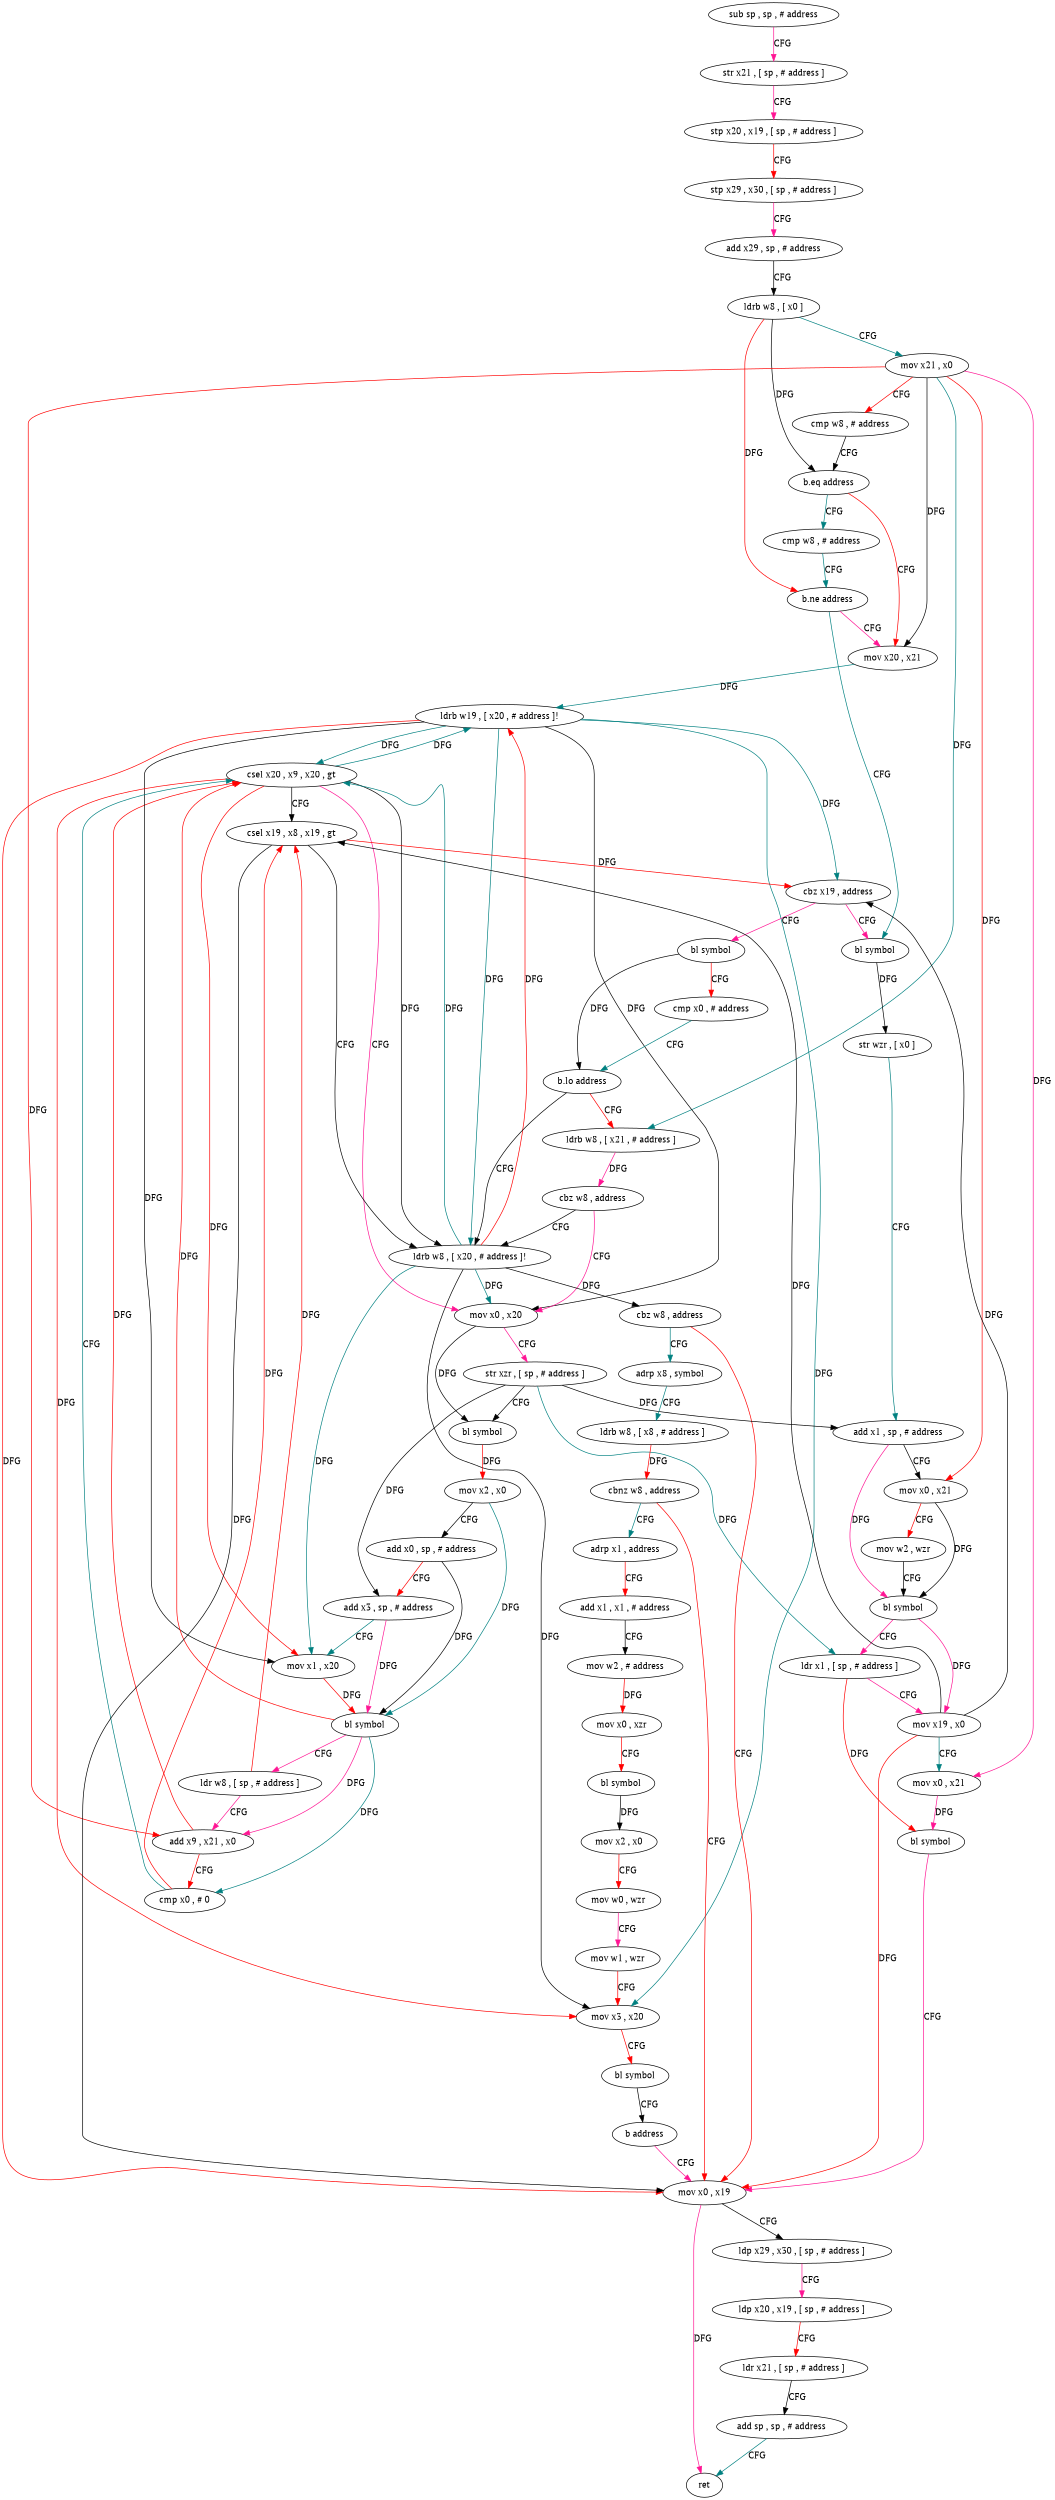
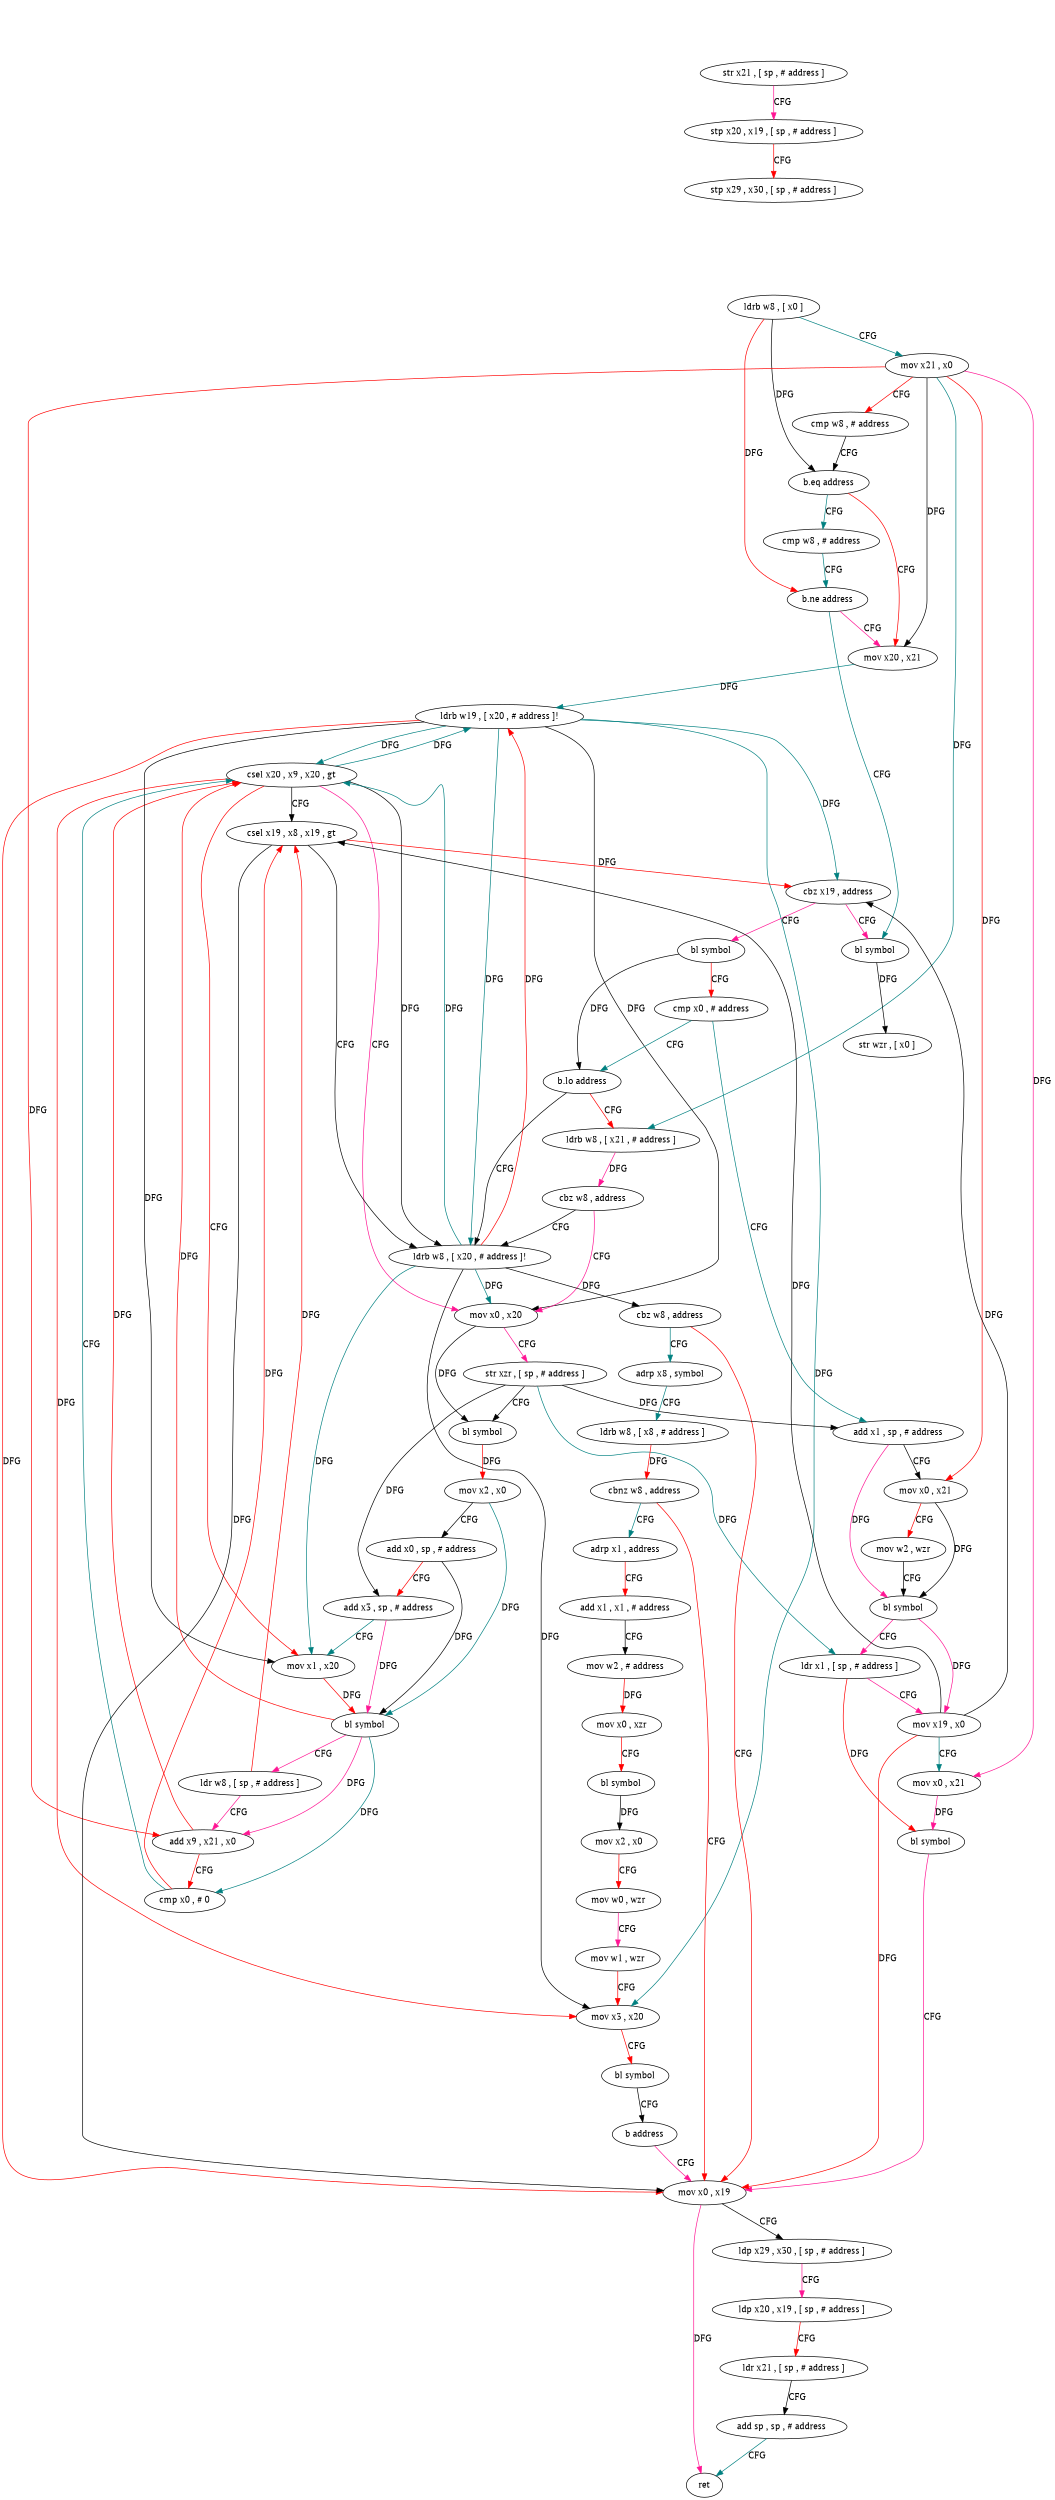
node "sub sp , sp , # address": removed
node "add x29 , sp , # address": removed
edge "csel x20 , x9 , x20 , gt" -> "mov x1 , x20": label "DFG" -> "CFG"
edge "str wzr , [ x0 ]" -> "add x1 , sp , # address": now "cmp x0 , # address" -> "add x1 , sp , # address"
